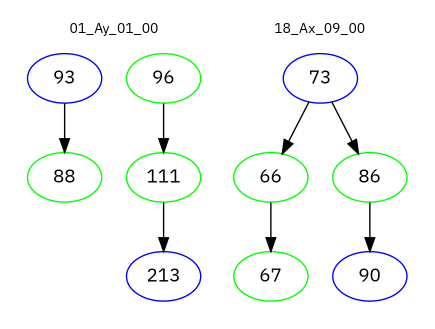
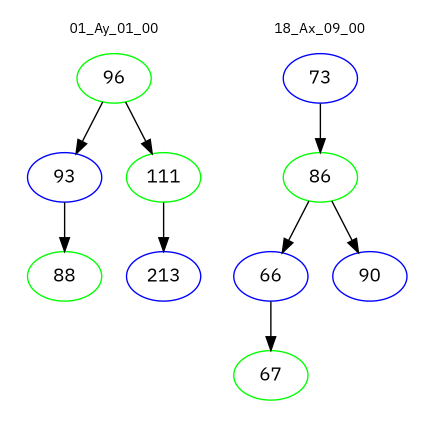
edge "96" -> "93": added
edge "73" -> "66": now "86" -> "66"
node "66": color green -> blue
